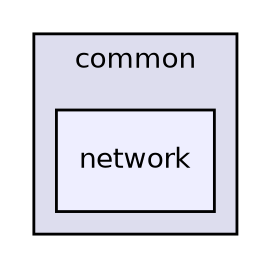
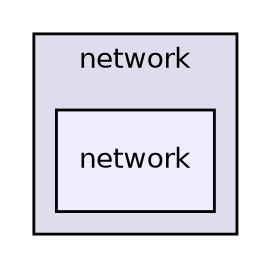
cluster "common": label "common" -> "network"
